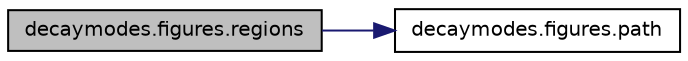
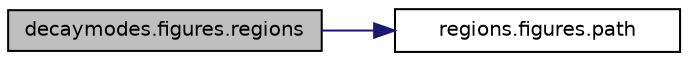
node "decaymodes.figures.path": label "decaymodes.figures.path" -> "regions.figures.path"
